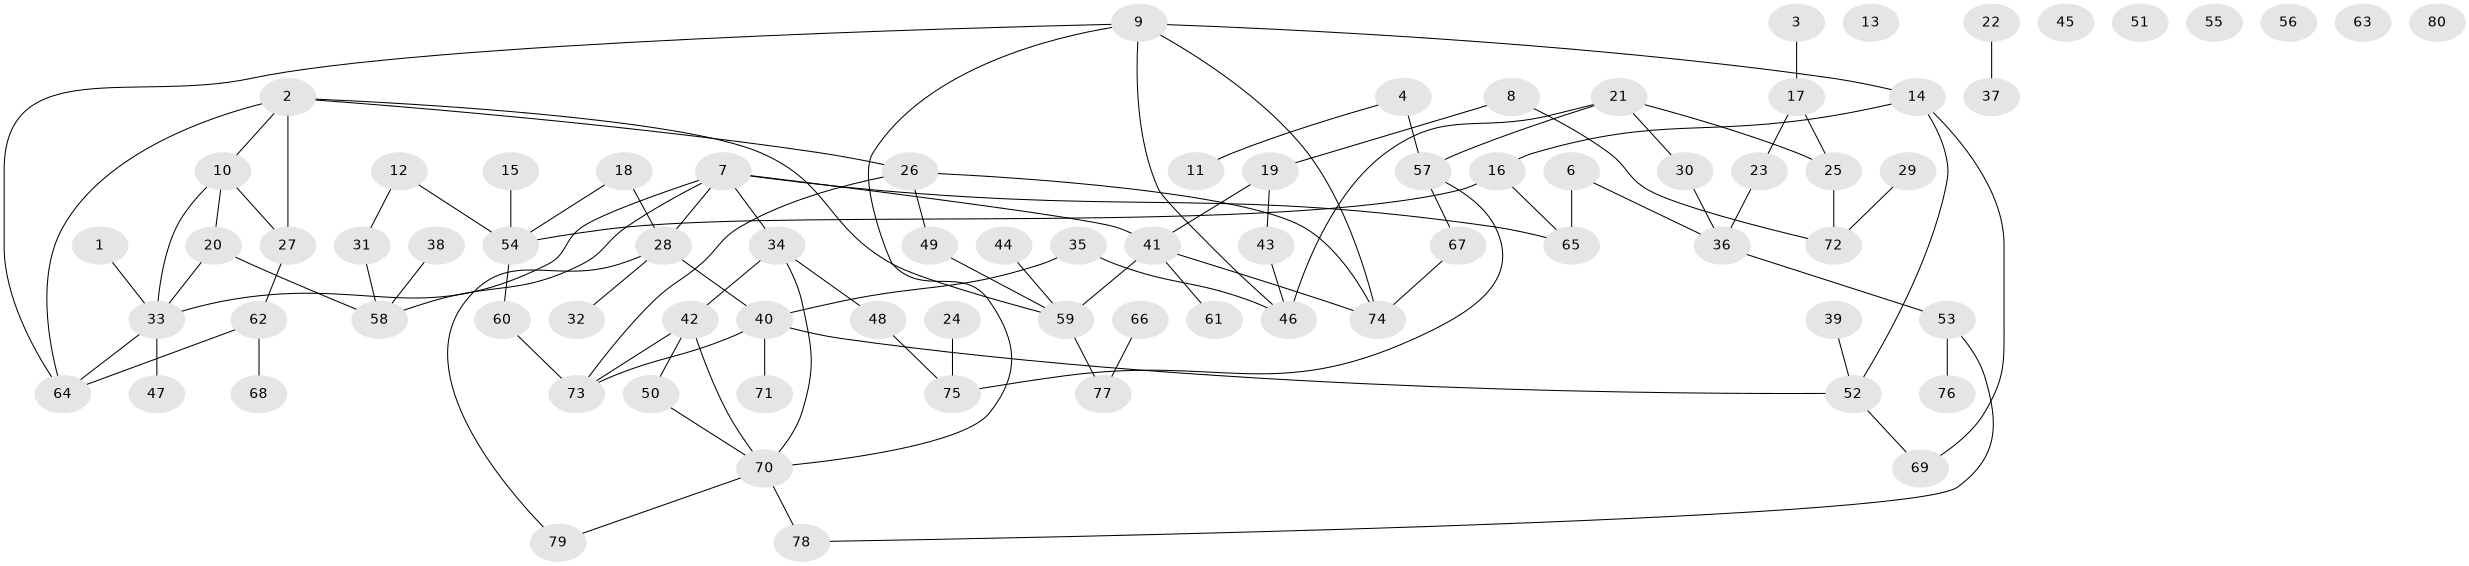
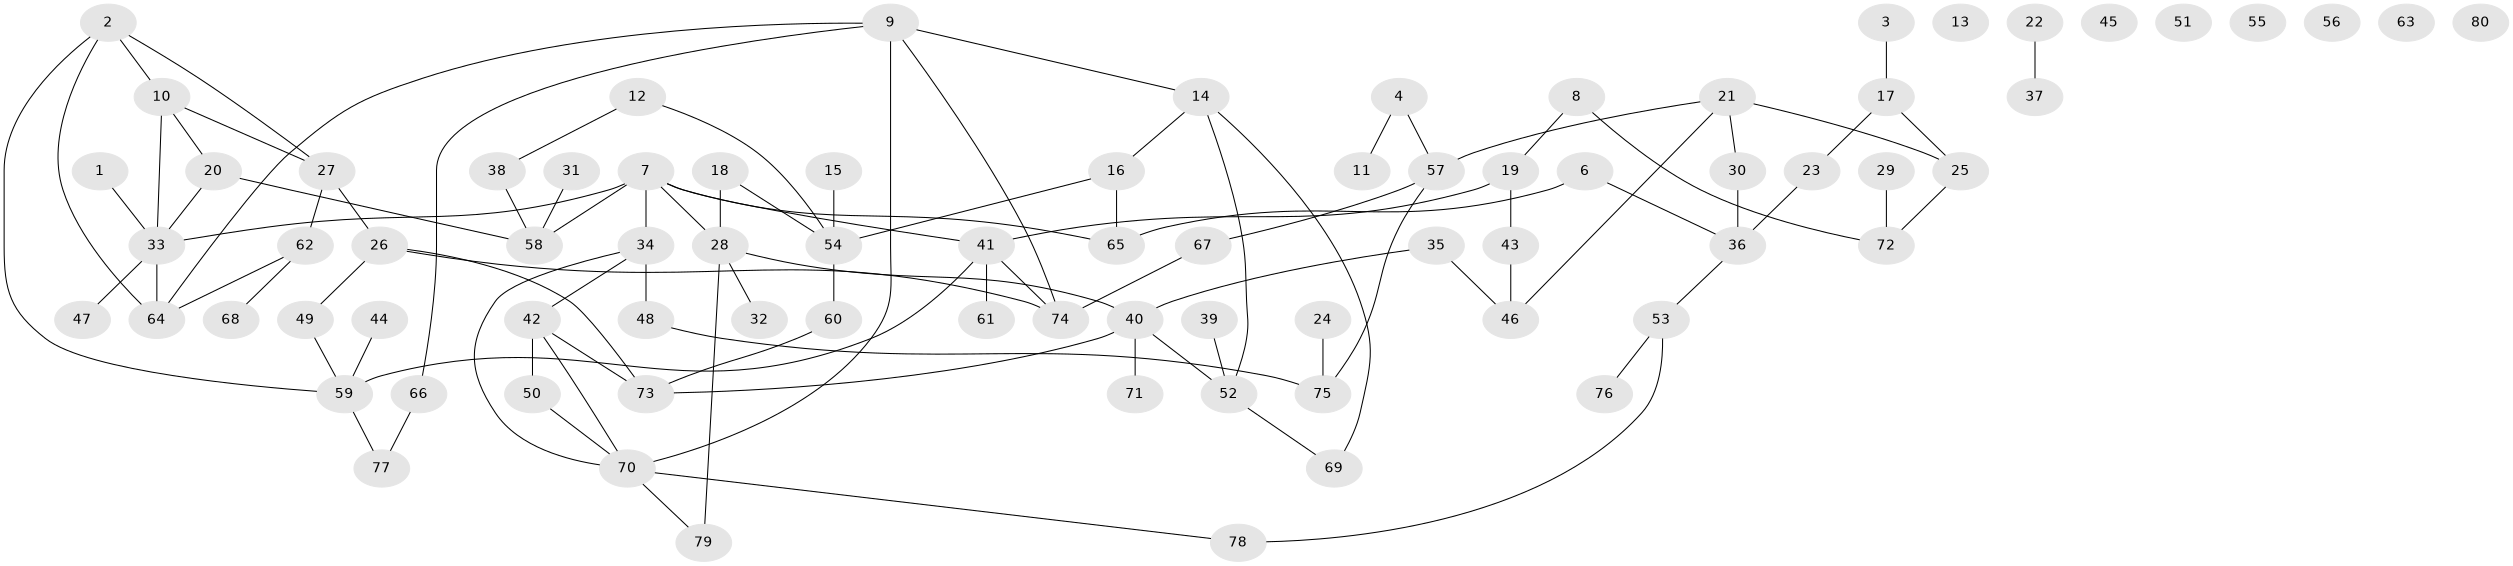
edge "2" -- "26": now "27" -- "26"
edge "9" -- "46": now "9" -- "66"
edge "12" -- "31": now "12" -- "38"
